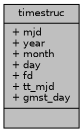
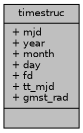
node "timestruc": text "+ gmst_day" -> "+ gmst_rad"
